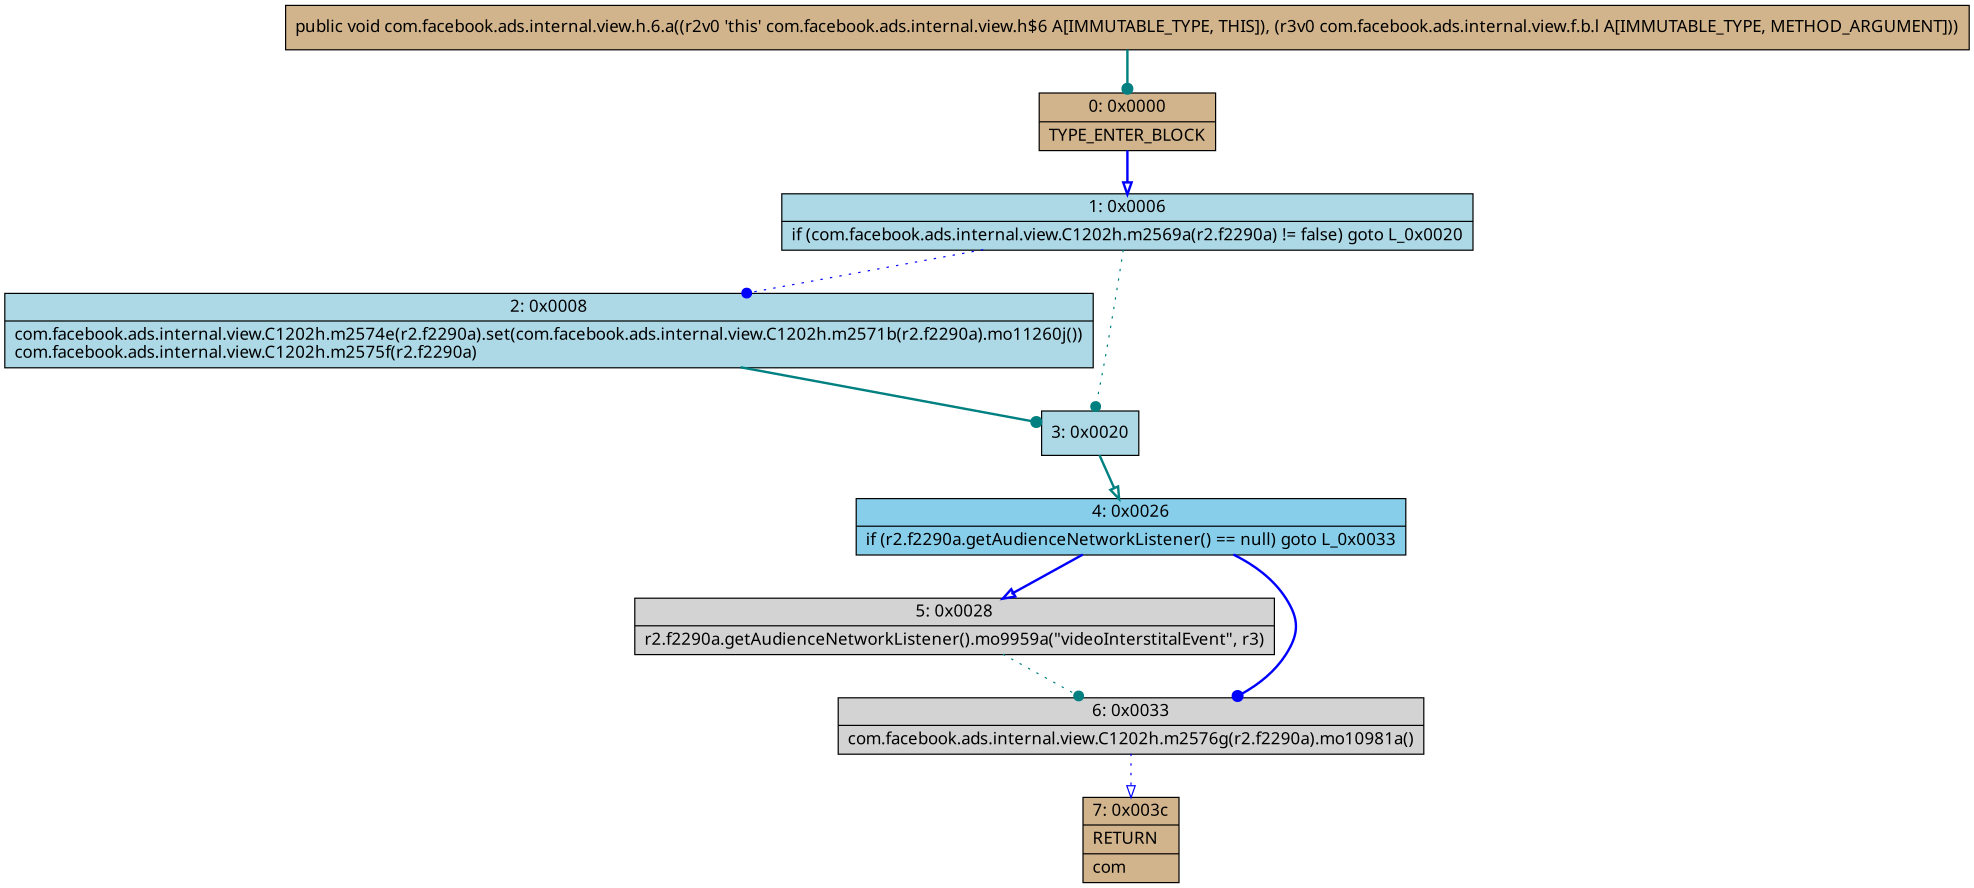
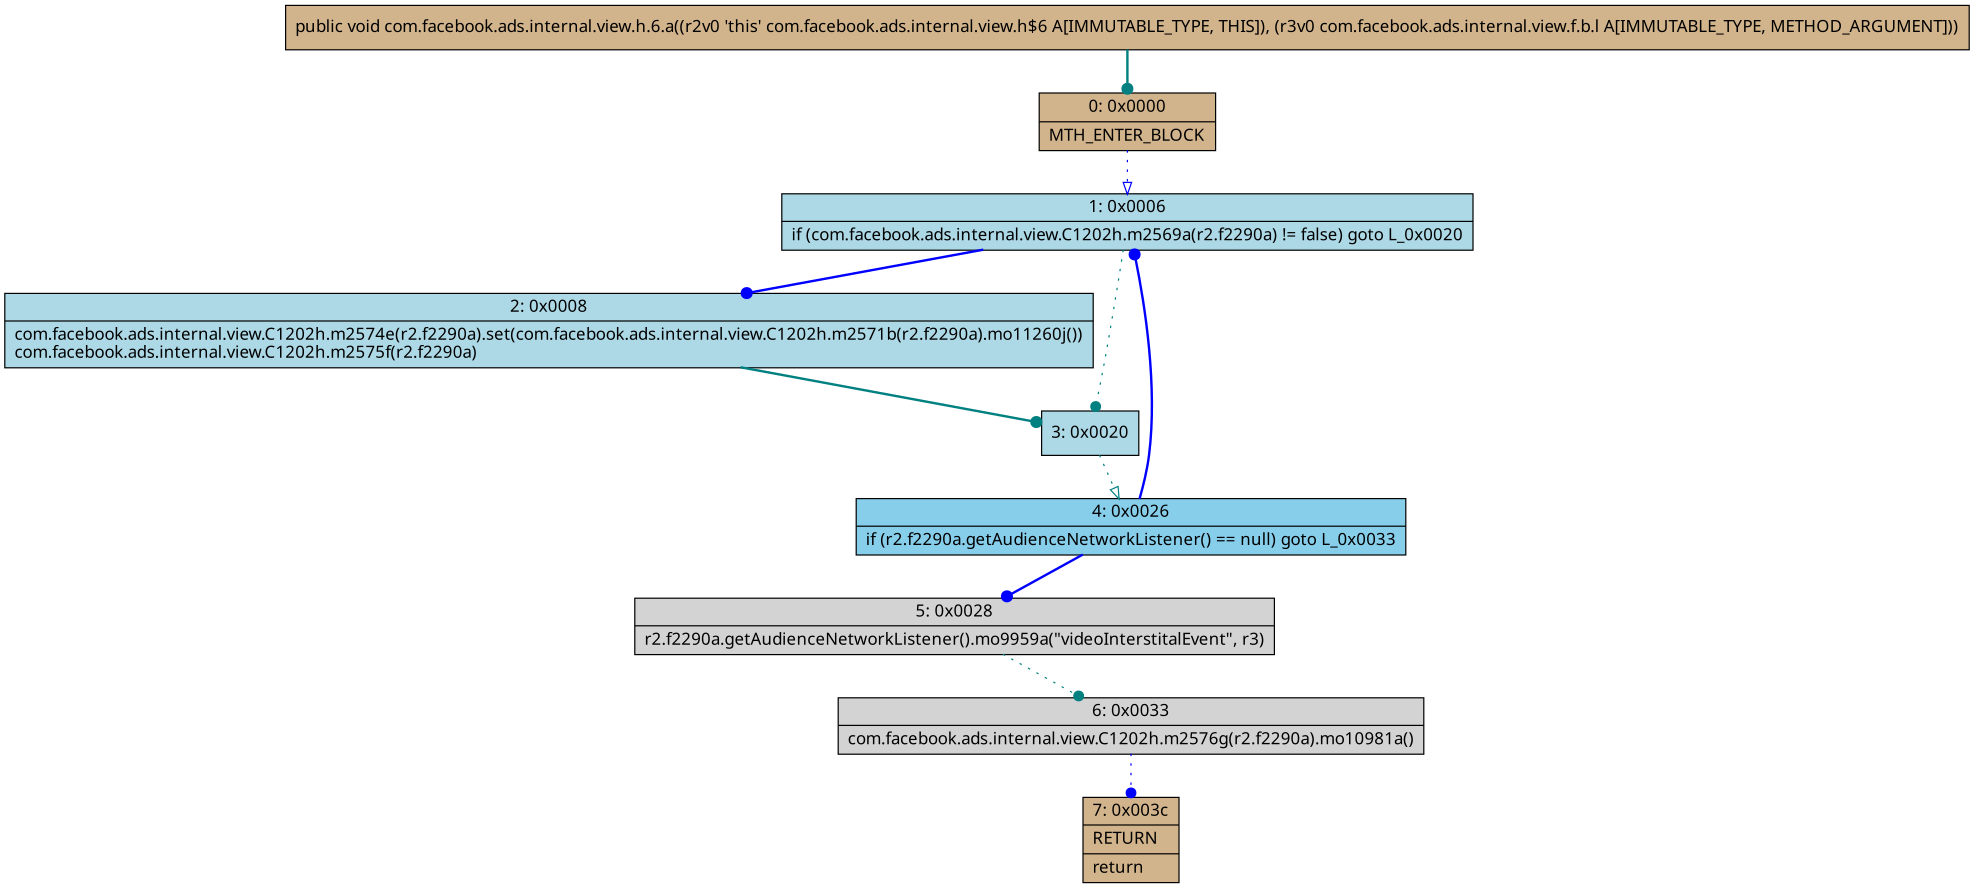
node "0: 0x0000": text "TYPE_ENTER_BLOCK" -> "MTH_ENTER_BLOCK"
edge "0: 0x0000" -> "1: 0x0006": style bold -> dotted
edge "1: 0x0006" -> "2: 0x0008": style dotted -> bold
edge "3: 0x0020" -> "4: 0x0026": style bold -> dotted
edge "4: 0x0026" -> "5: 0x0028": arrowhead onormal -> dot
edge "4: 0x0026" -> "6: 0x0033": now "4: 0x0026" -> "1: 0x0006"
edge "6: 0x0033" -> "7: 0x003c": arrowhead onormal -> dot
node "7: 0x003c": text "com" -> "return"
